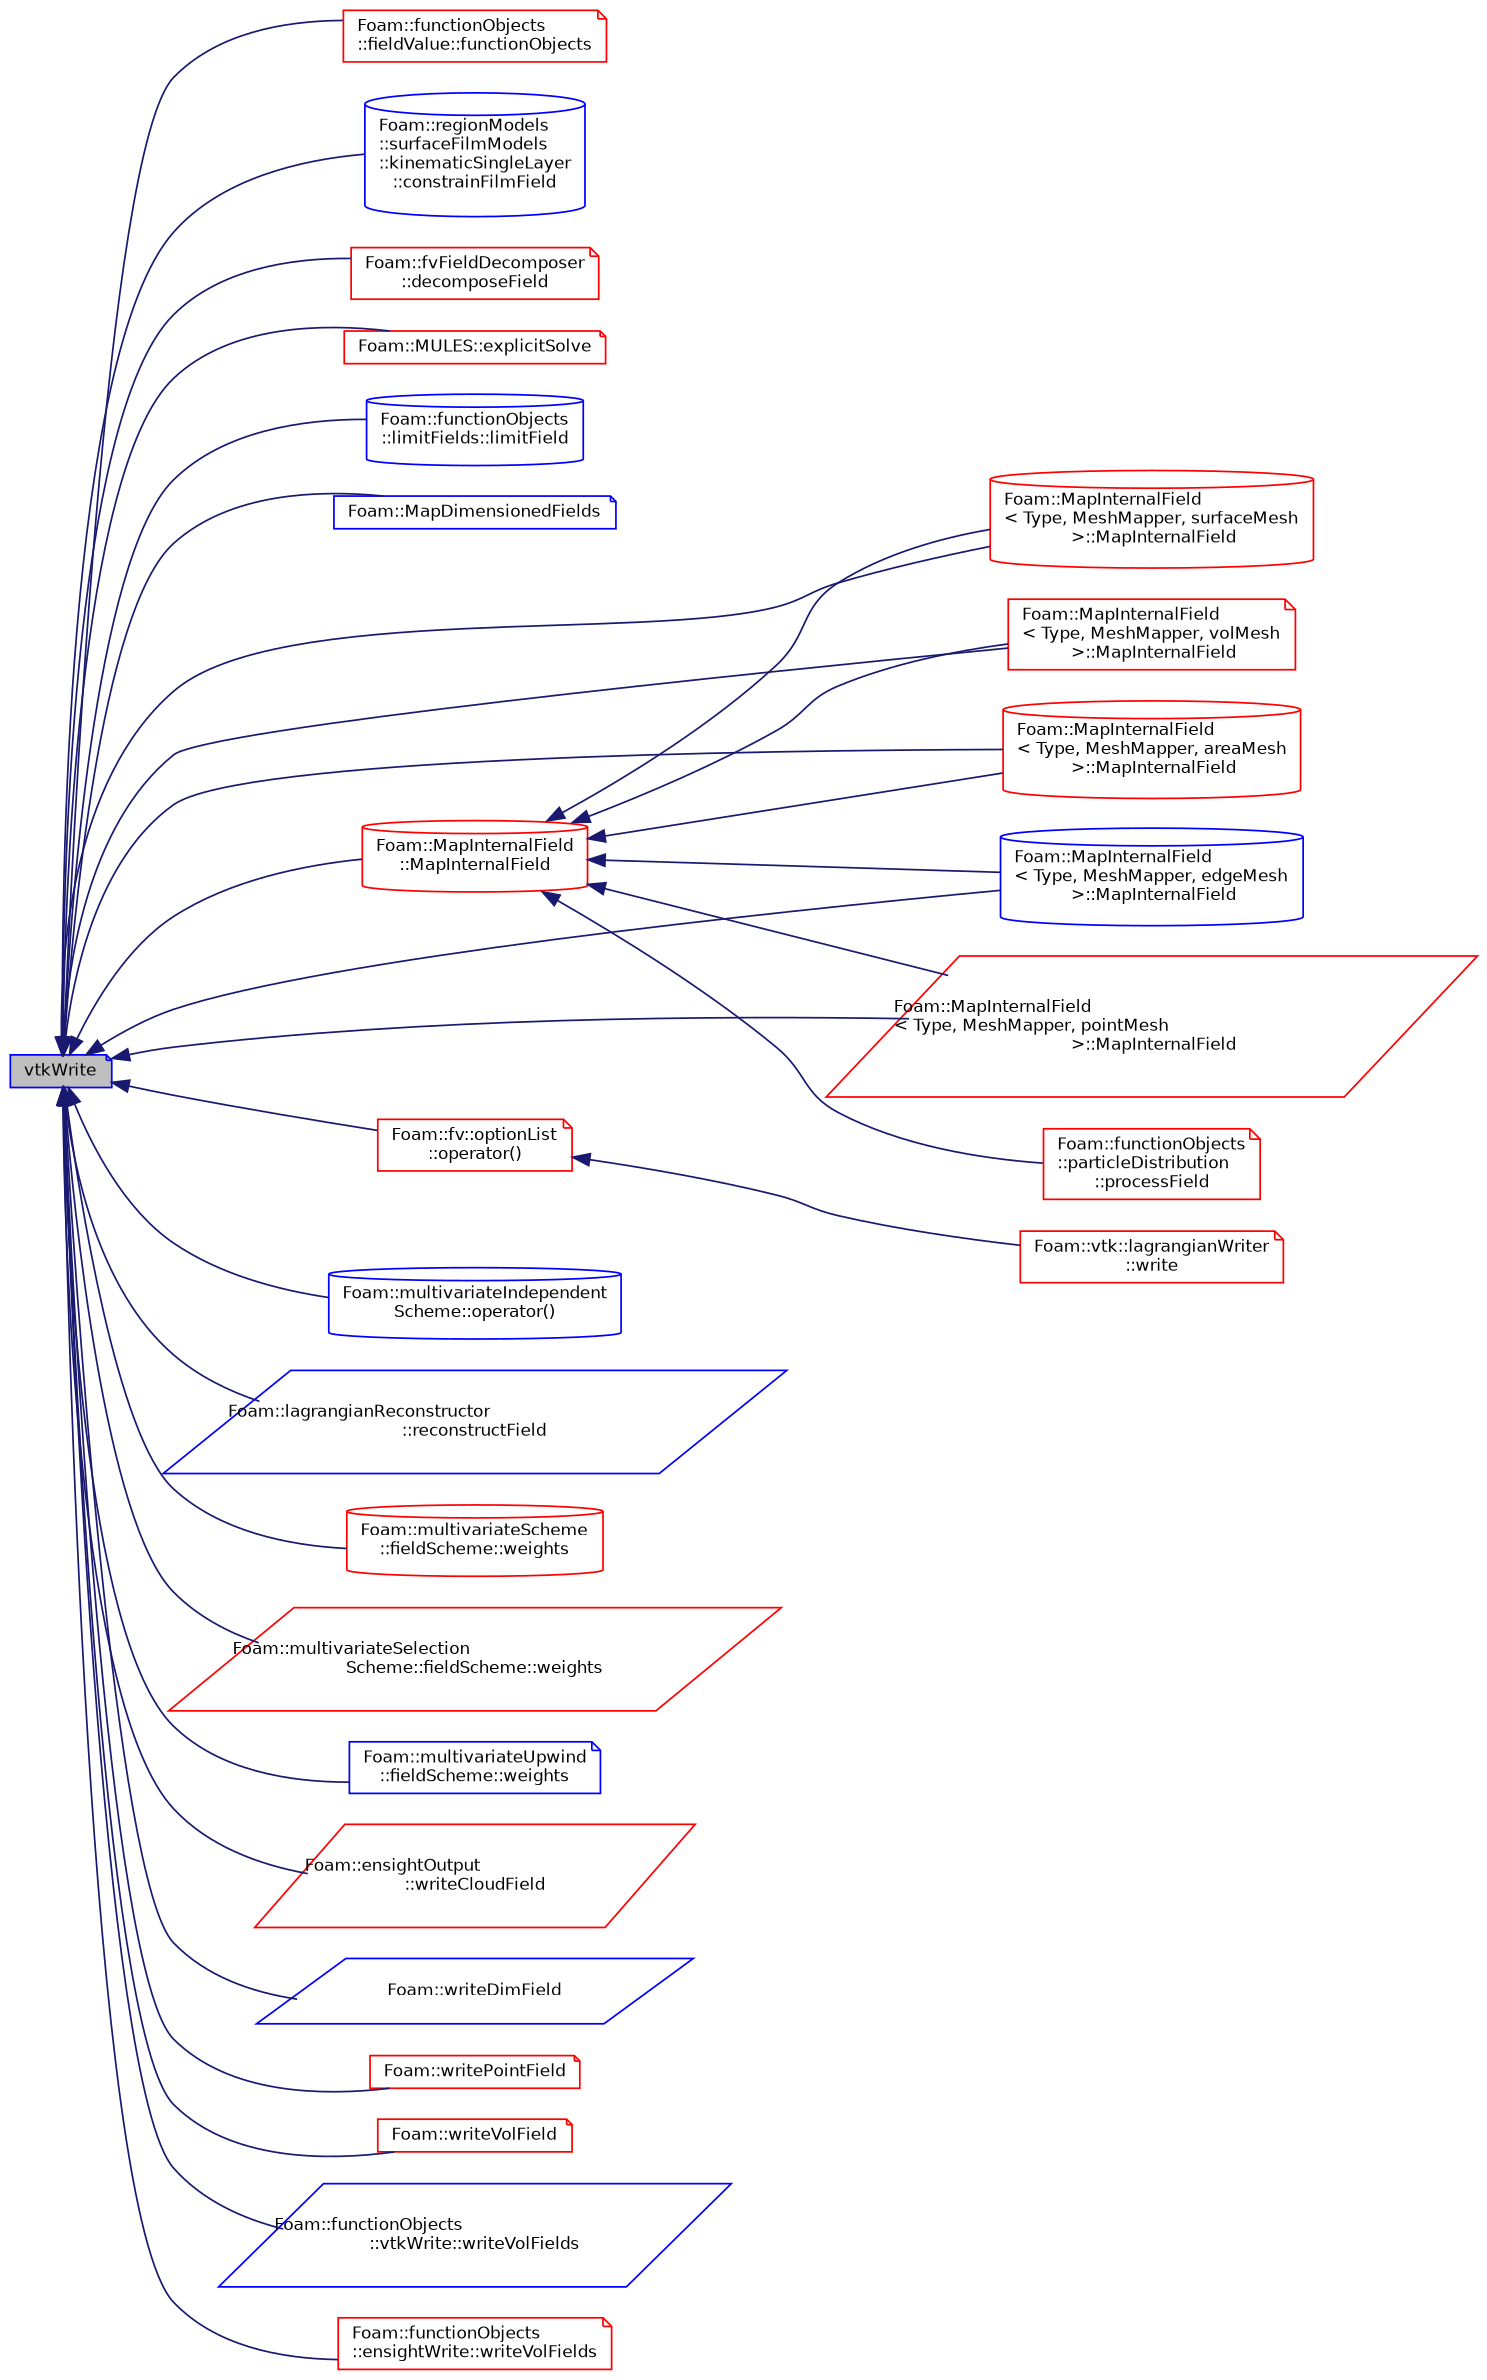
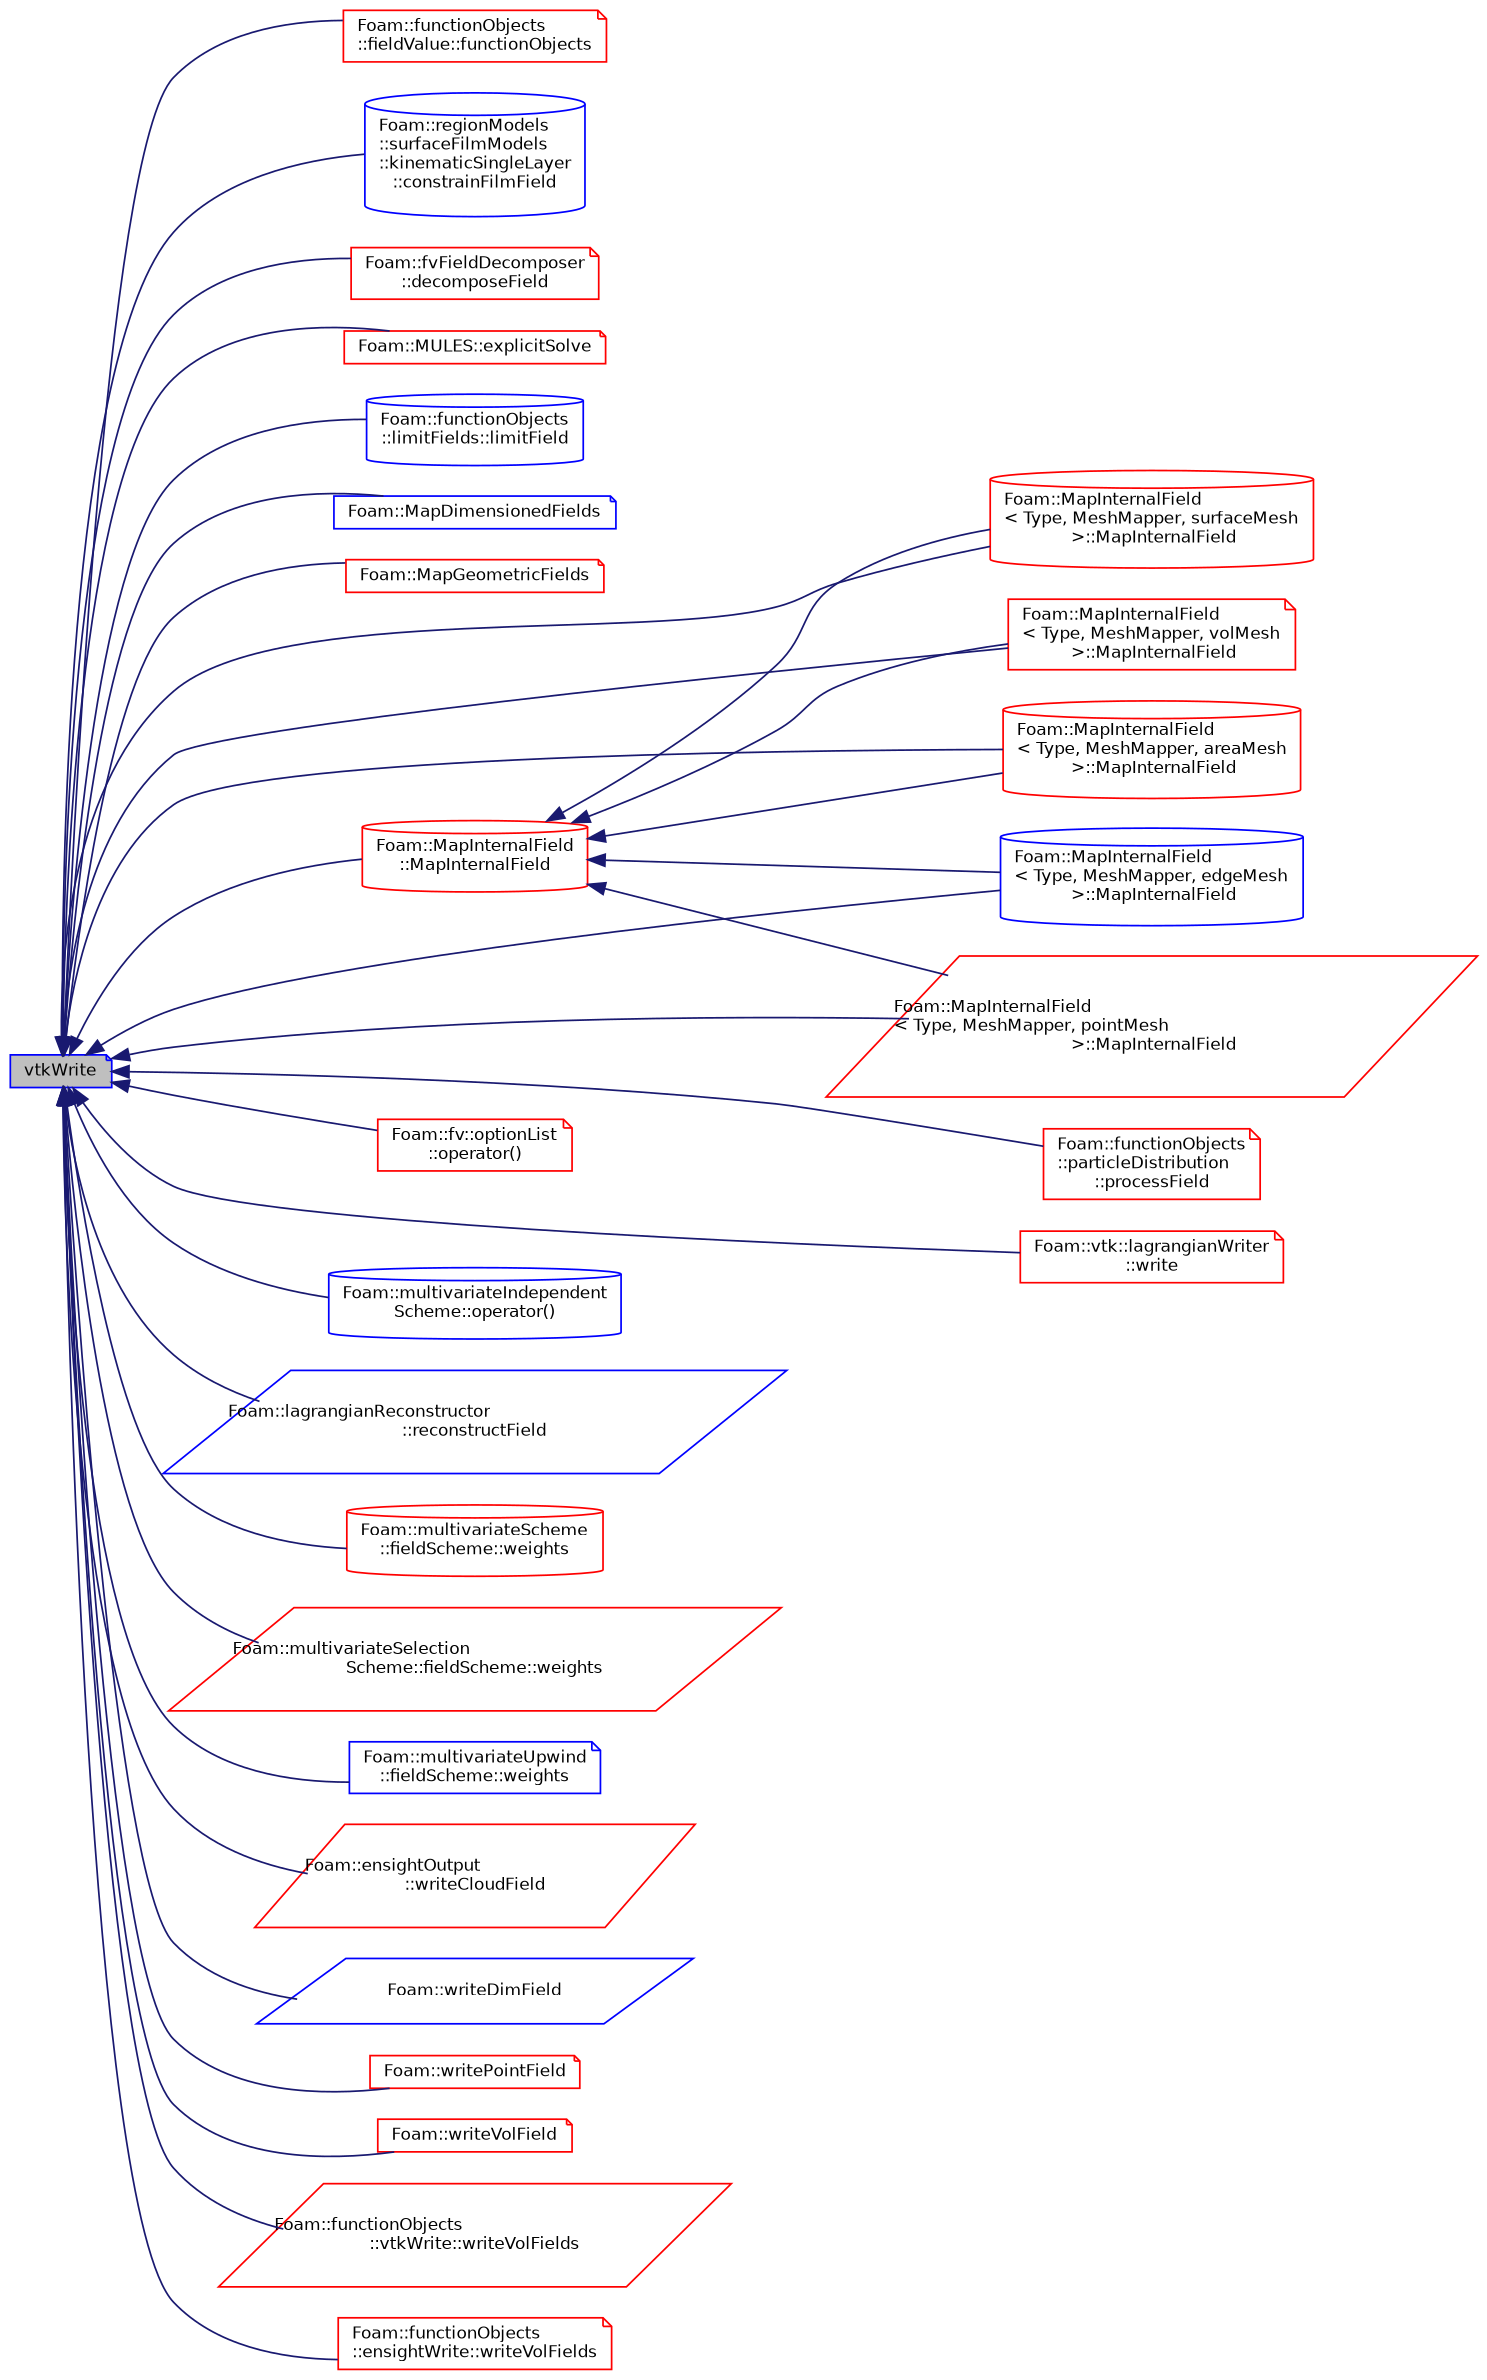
node "Foam::MapGeometricFields": added
edge "Foam::functionObjects ::particleDistribution ::processField" -> "Foam::MapInternalField ::MapInternalField": now "Foam::functionObjects ::particleDistribution ::processField" -> "vtkWrite"
edge "Foam::vtk::lagrangianWriter ::write" -> "Foam::fv::optionList ::operator()": now "Foam::vtk::lagrangianWriter ::write" -> "vtkWrite"
node "Foam::functionObjects ::vtkWrite::writeVolFields": color blue -> red
